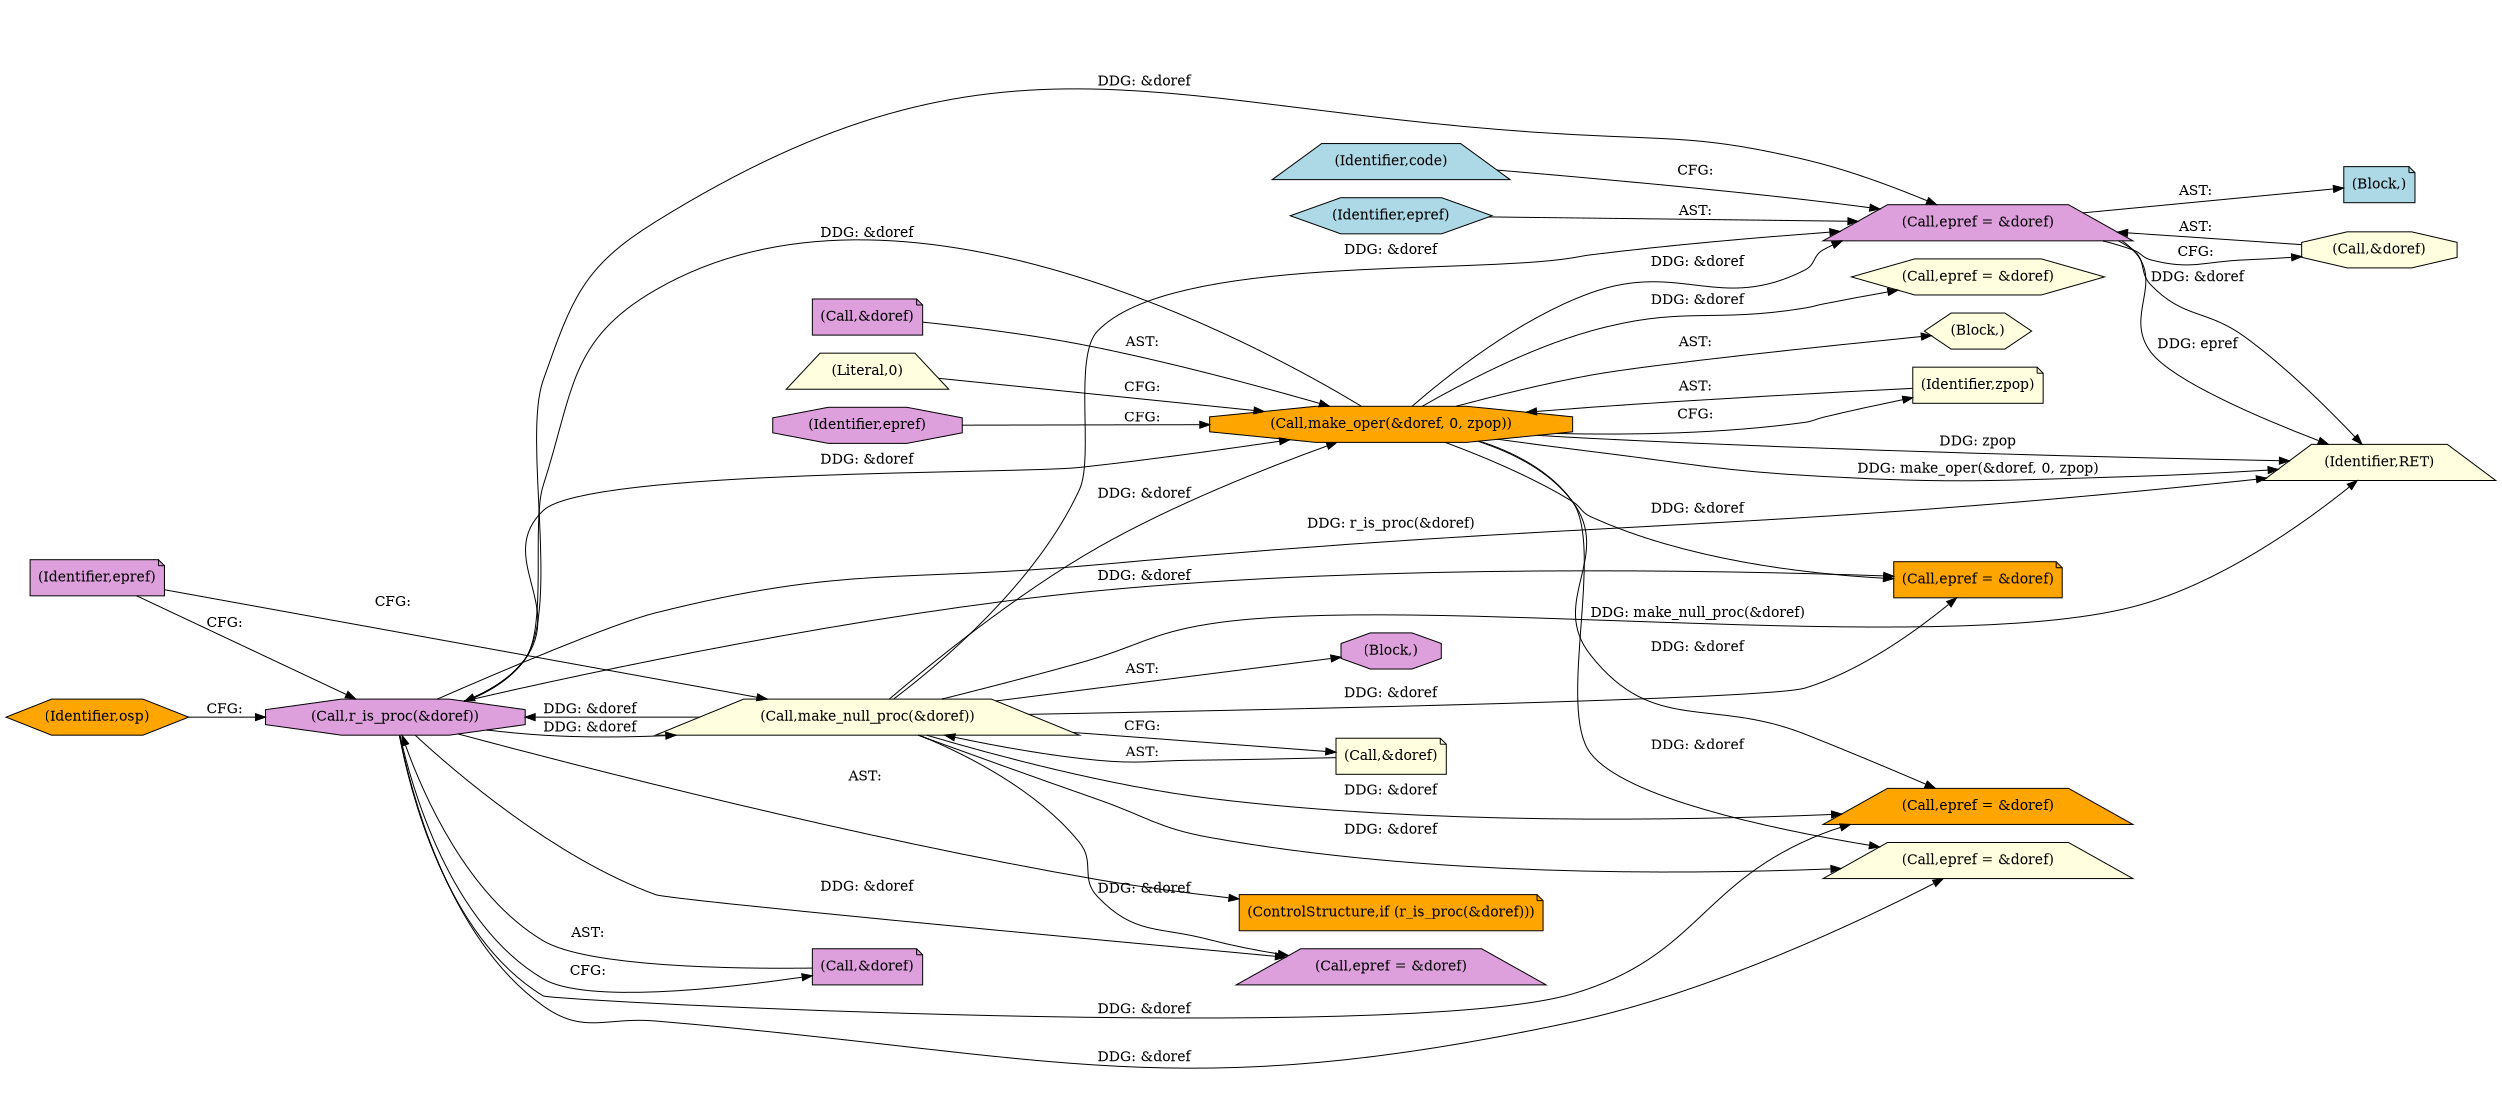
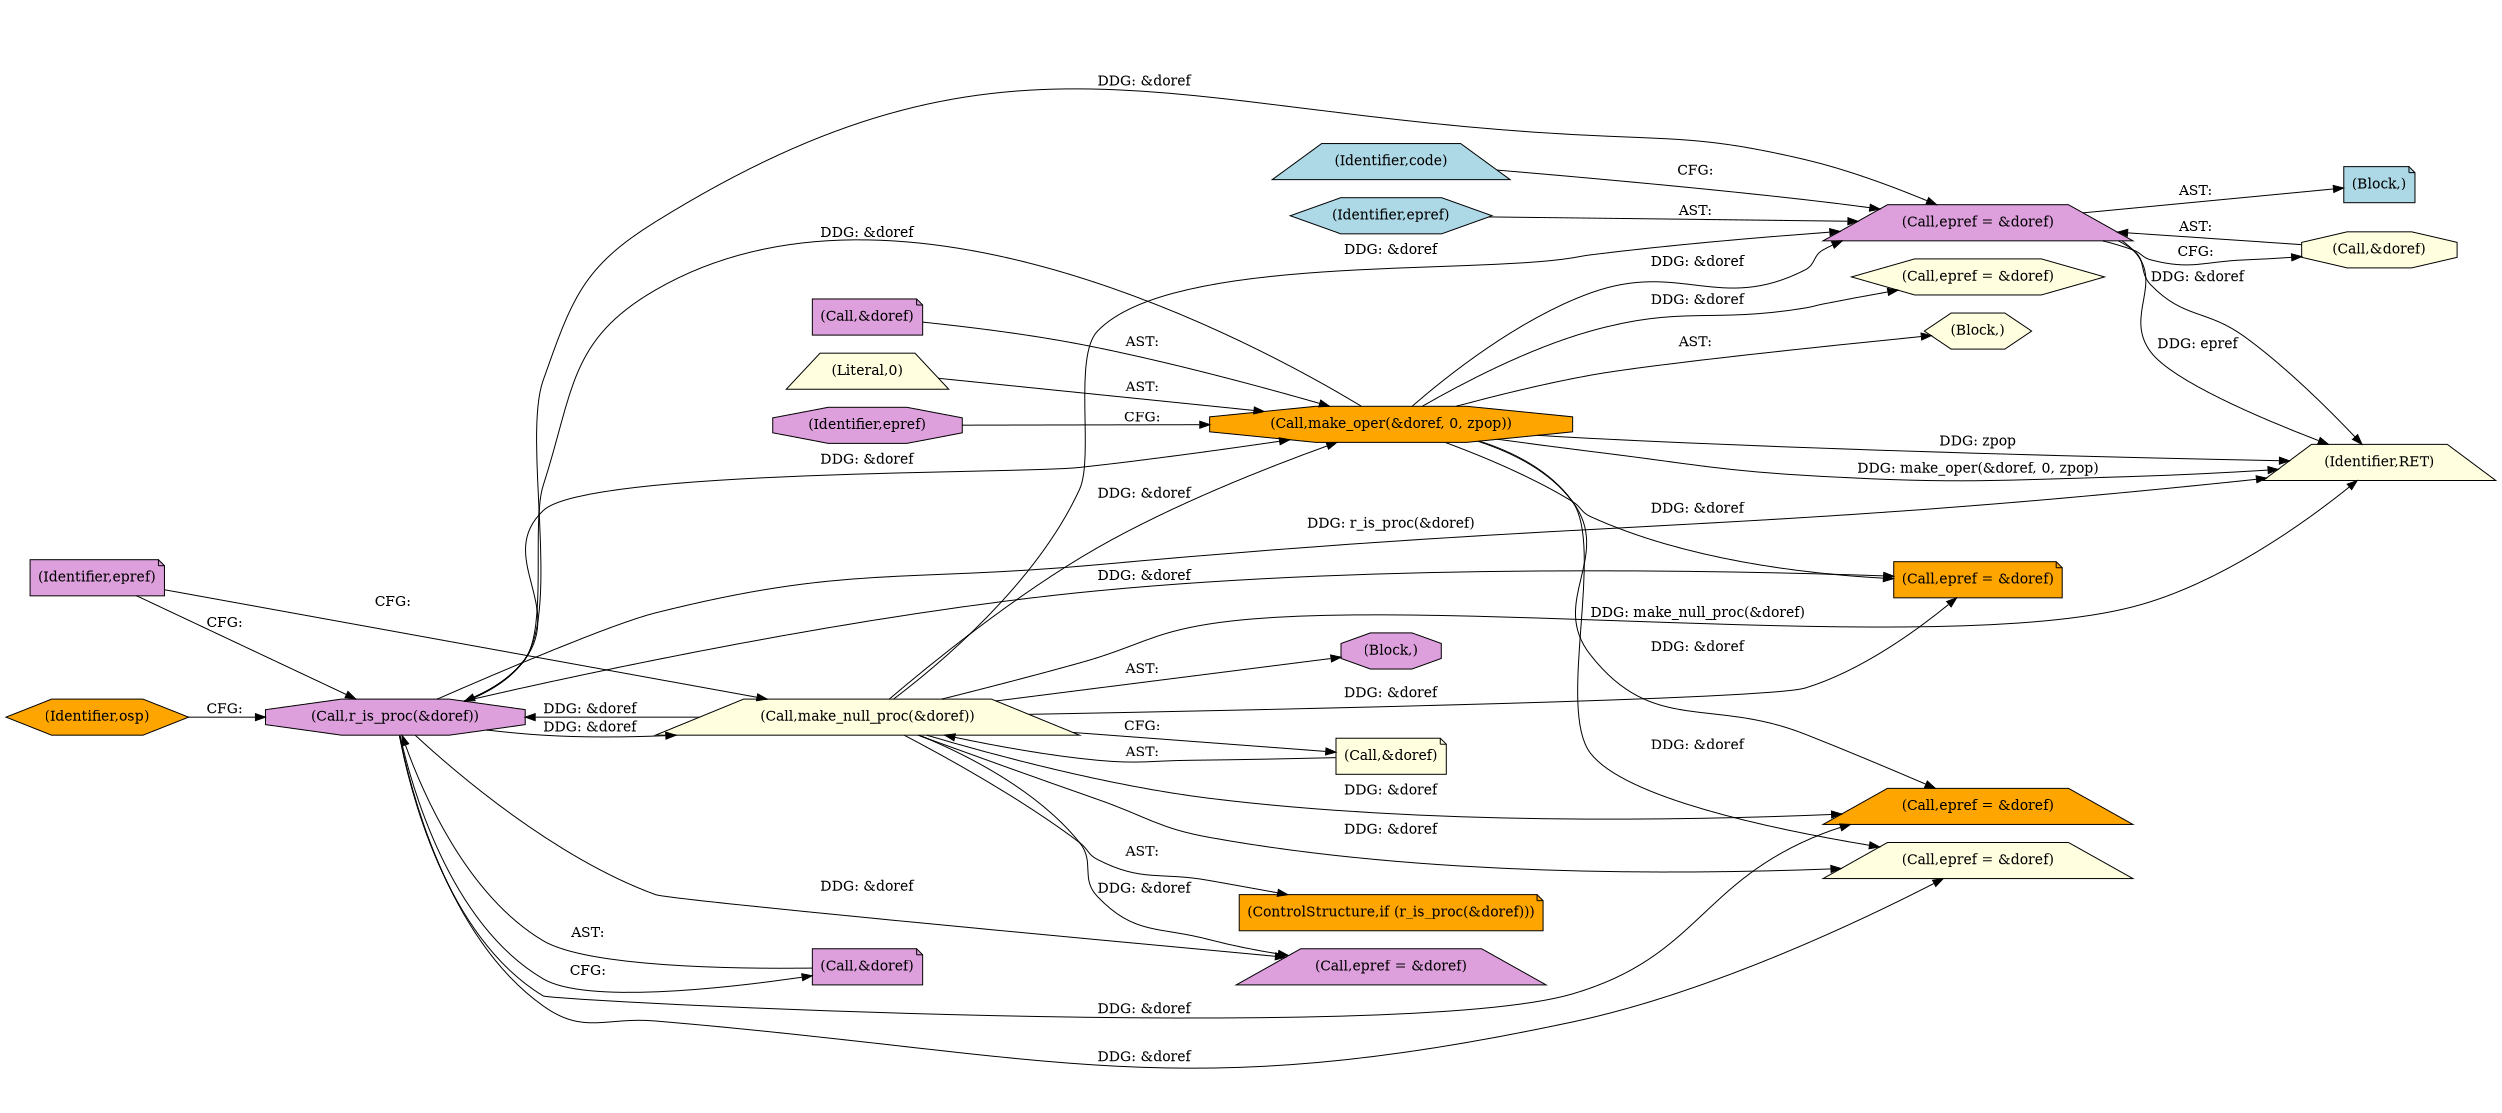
node "(Identifier,zpop)": removed
edge "(Literal,0)" -> "(Call,make_oper(&doref, 0, zpop))": label "CFG: " -> "AST: "
edge "(Call,r_is_proc(&doref))" -> "(ControlStructure,if (r_is_proc(&doref)))": now "(Call,make_null_proc(&doref))" -> "(ControlStructure,if (r_is_proc(&doref)))"
